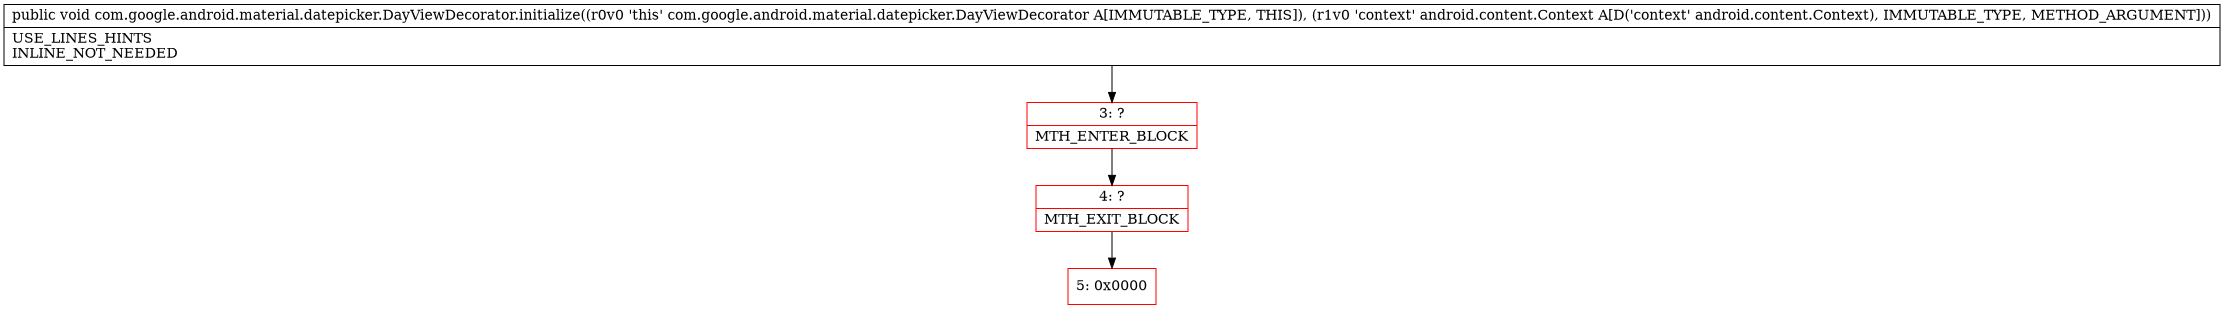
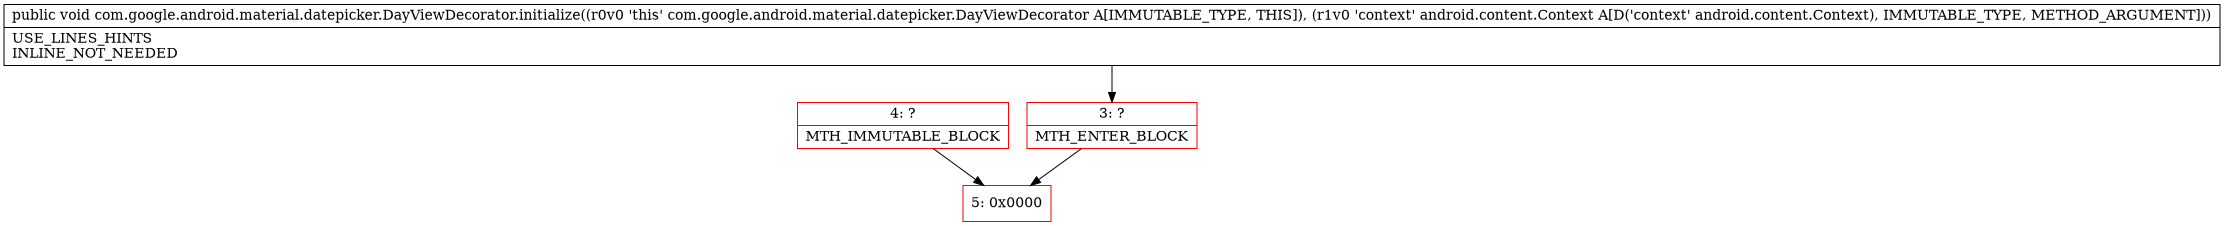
edge "3: ?" -> "4: ?": now "3: ?" -> "5: 0x0000"
node "4: ?": text "MTH_EXIT_BLOCK" -> "MTH_IMMUTABLE_BLOCK"
